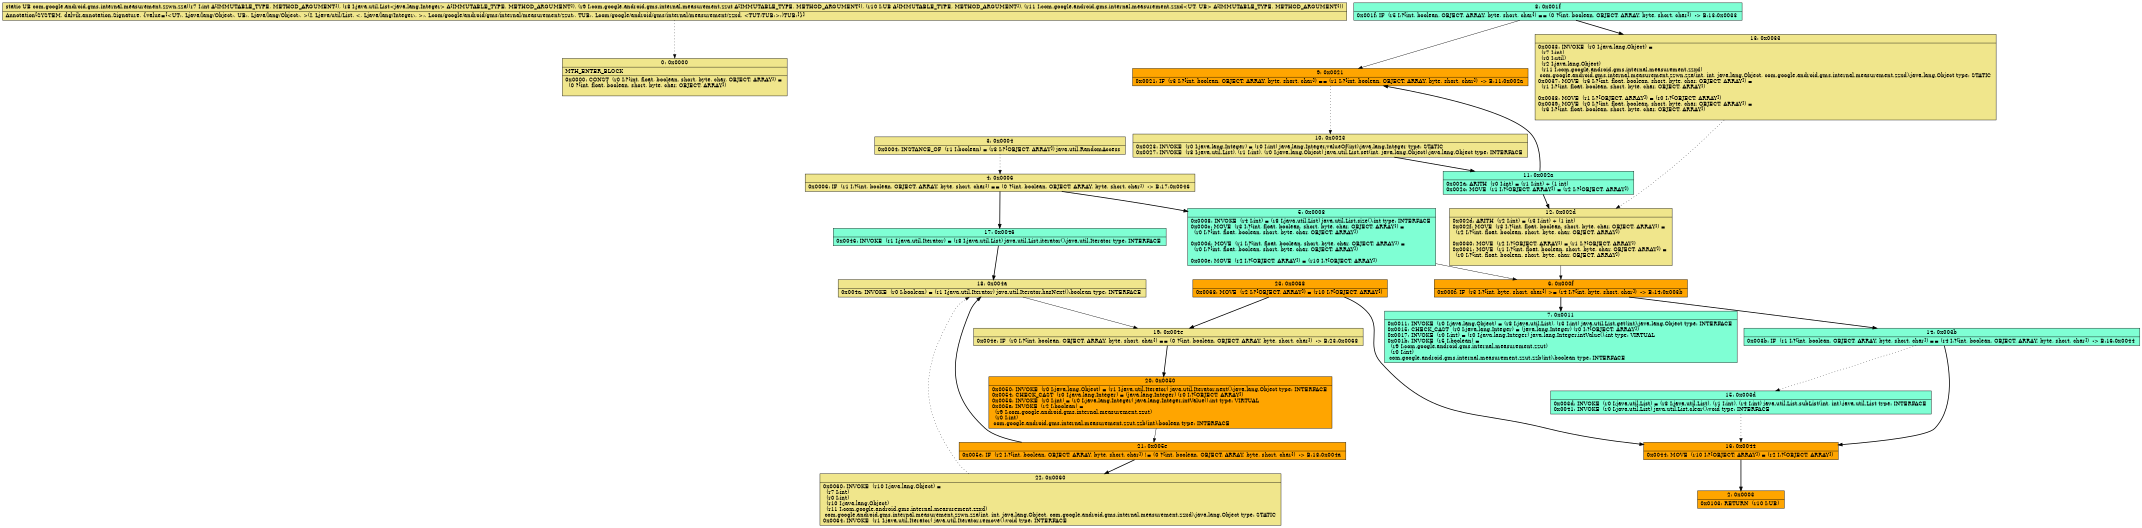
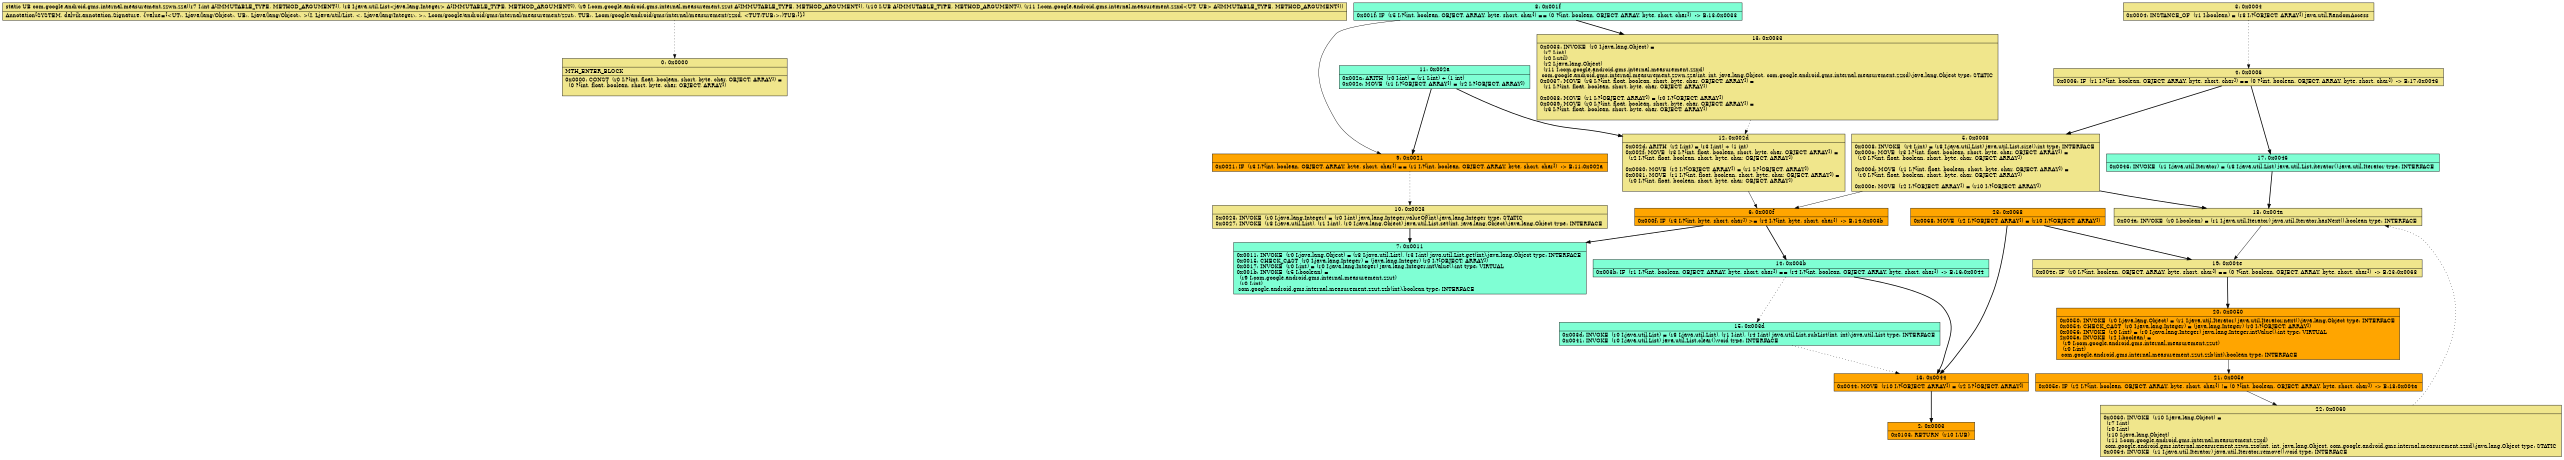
edge "10: 0x0023" -> "11: 0x002a": now "10: 0x0023" -> "7: 0x0011"
node "5: 0x0008": fillcolor aquamarine -> khaki
edge "21: 0x005e" -> "18: 0x004a": now "5: 0x0008" -> "18: 0x004a"
node "20: 0x0050": text "0x005a: INVOKE  (r2 I:boolean) =" -> "2x005a: INVOKE  (r2 I:boolean) ="
edge "21: 0x005e" -> "22: 0x0060": style bold -> solid
